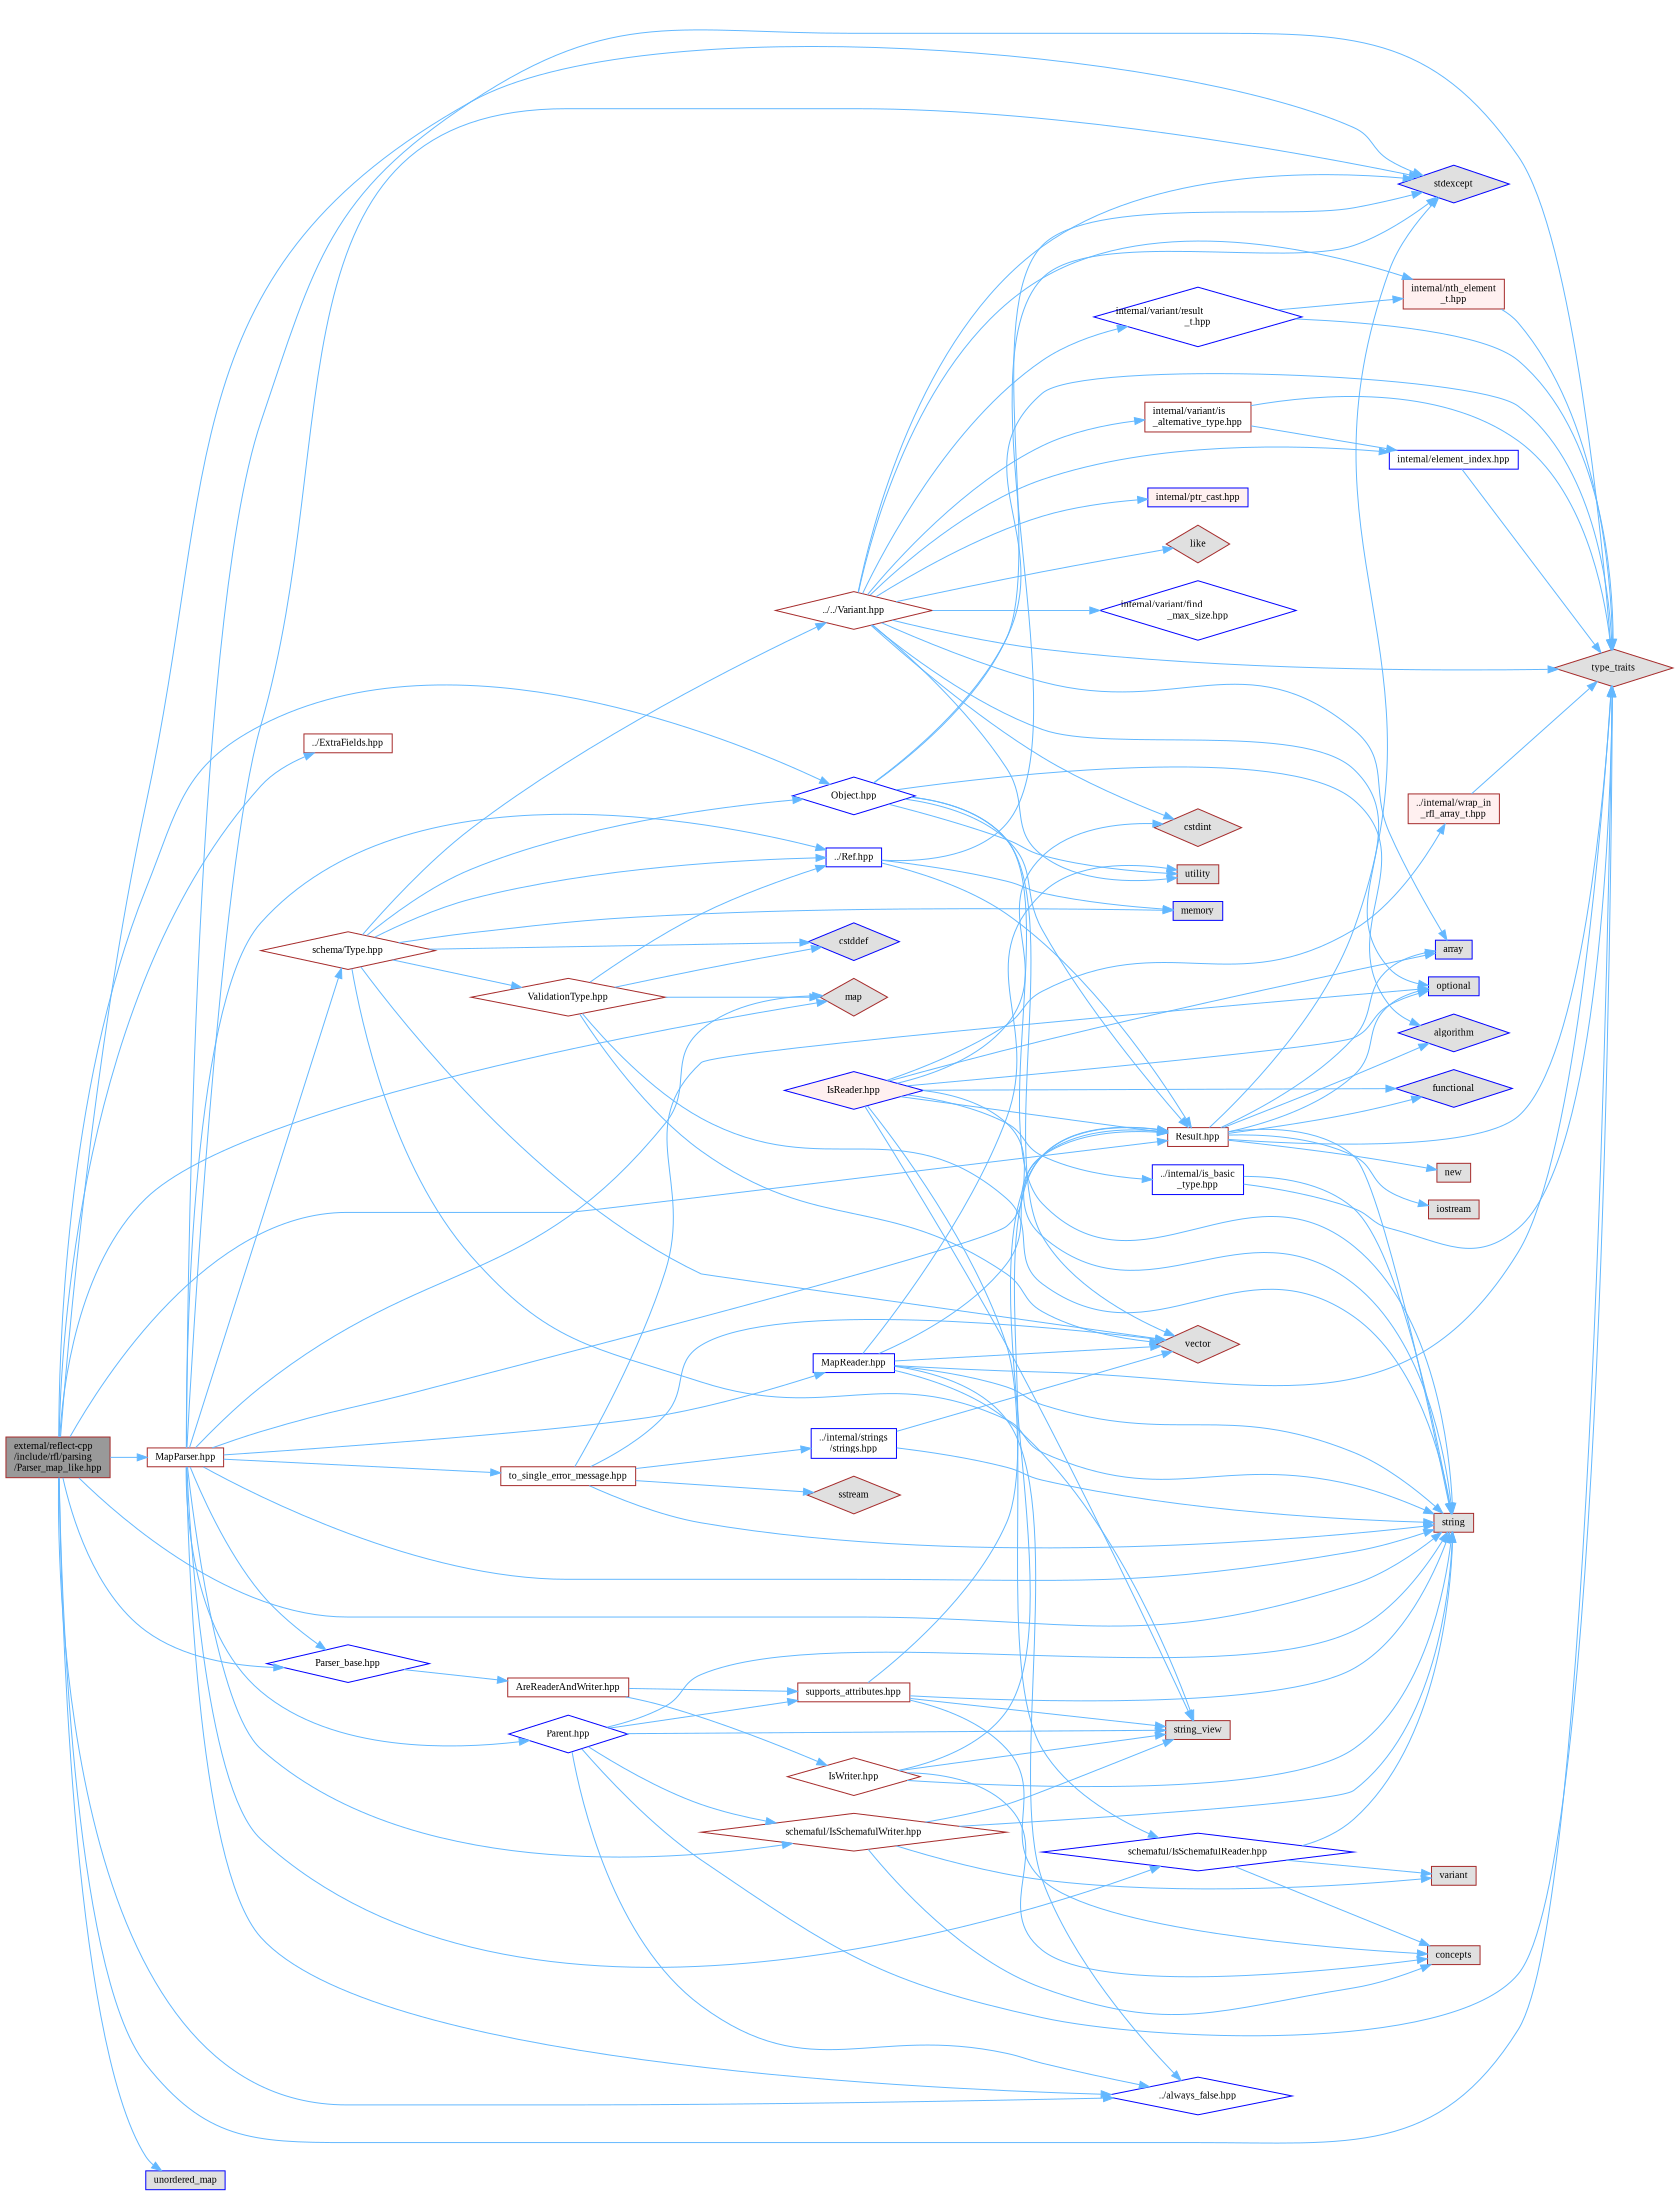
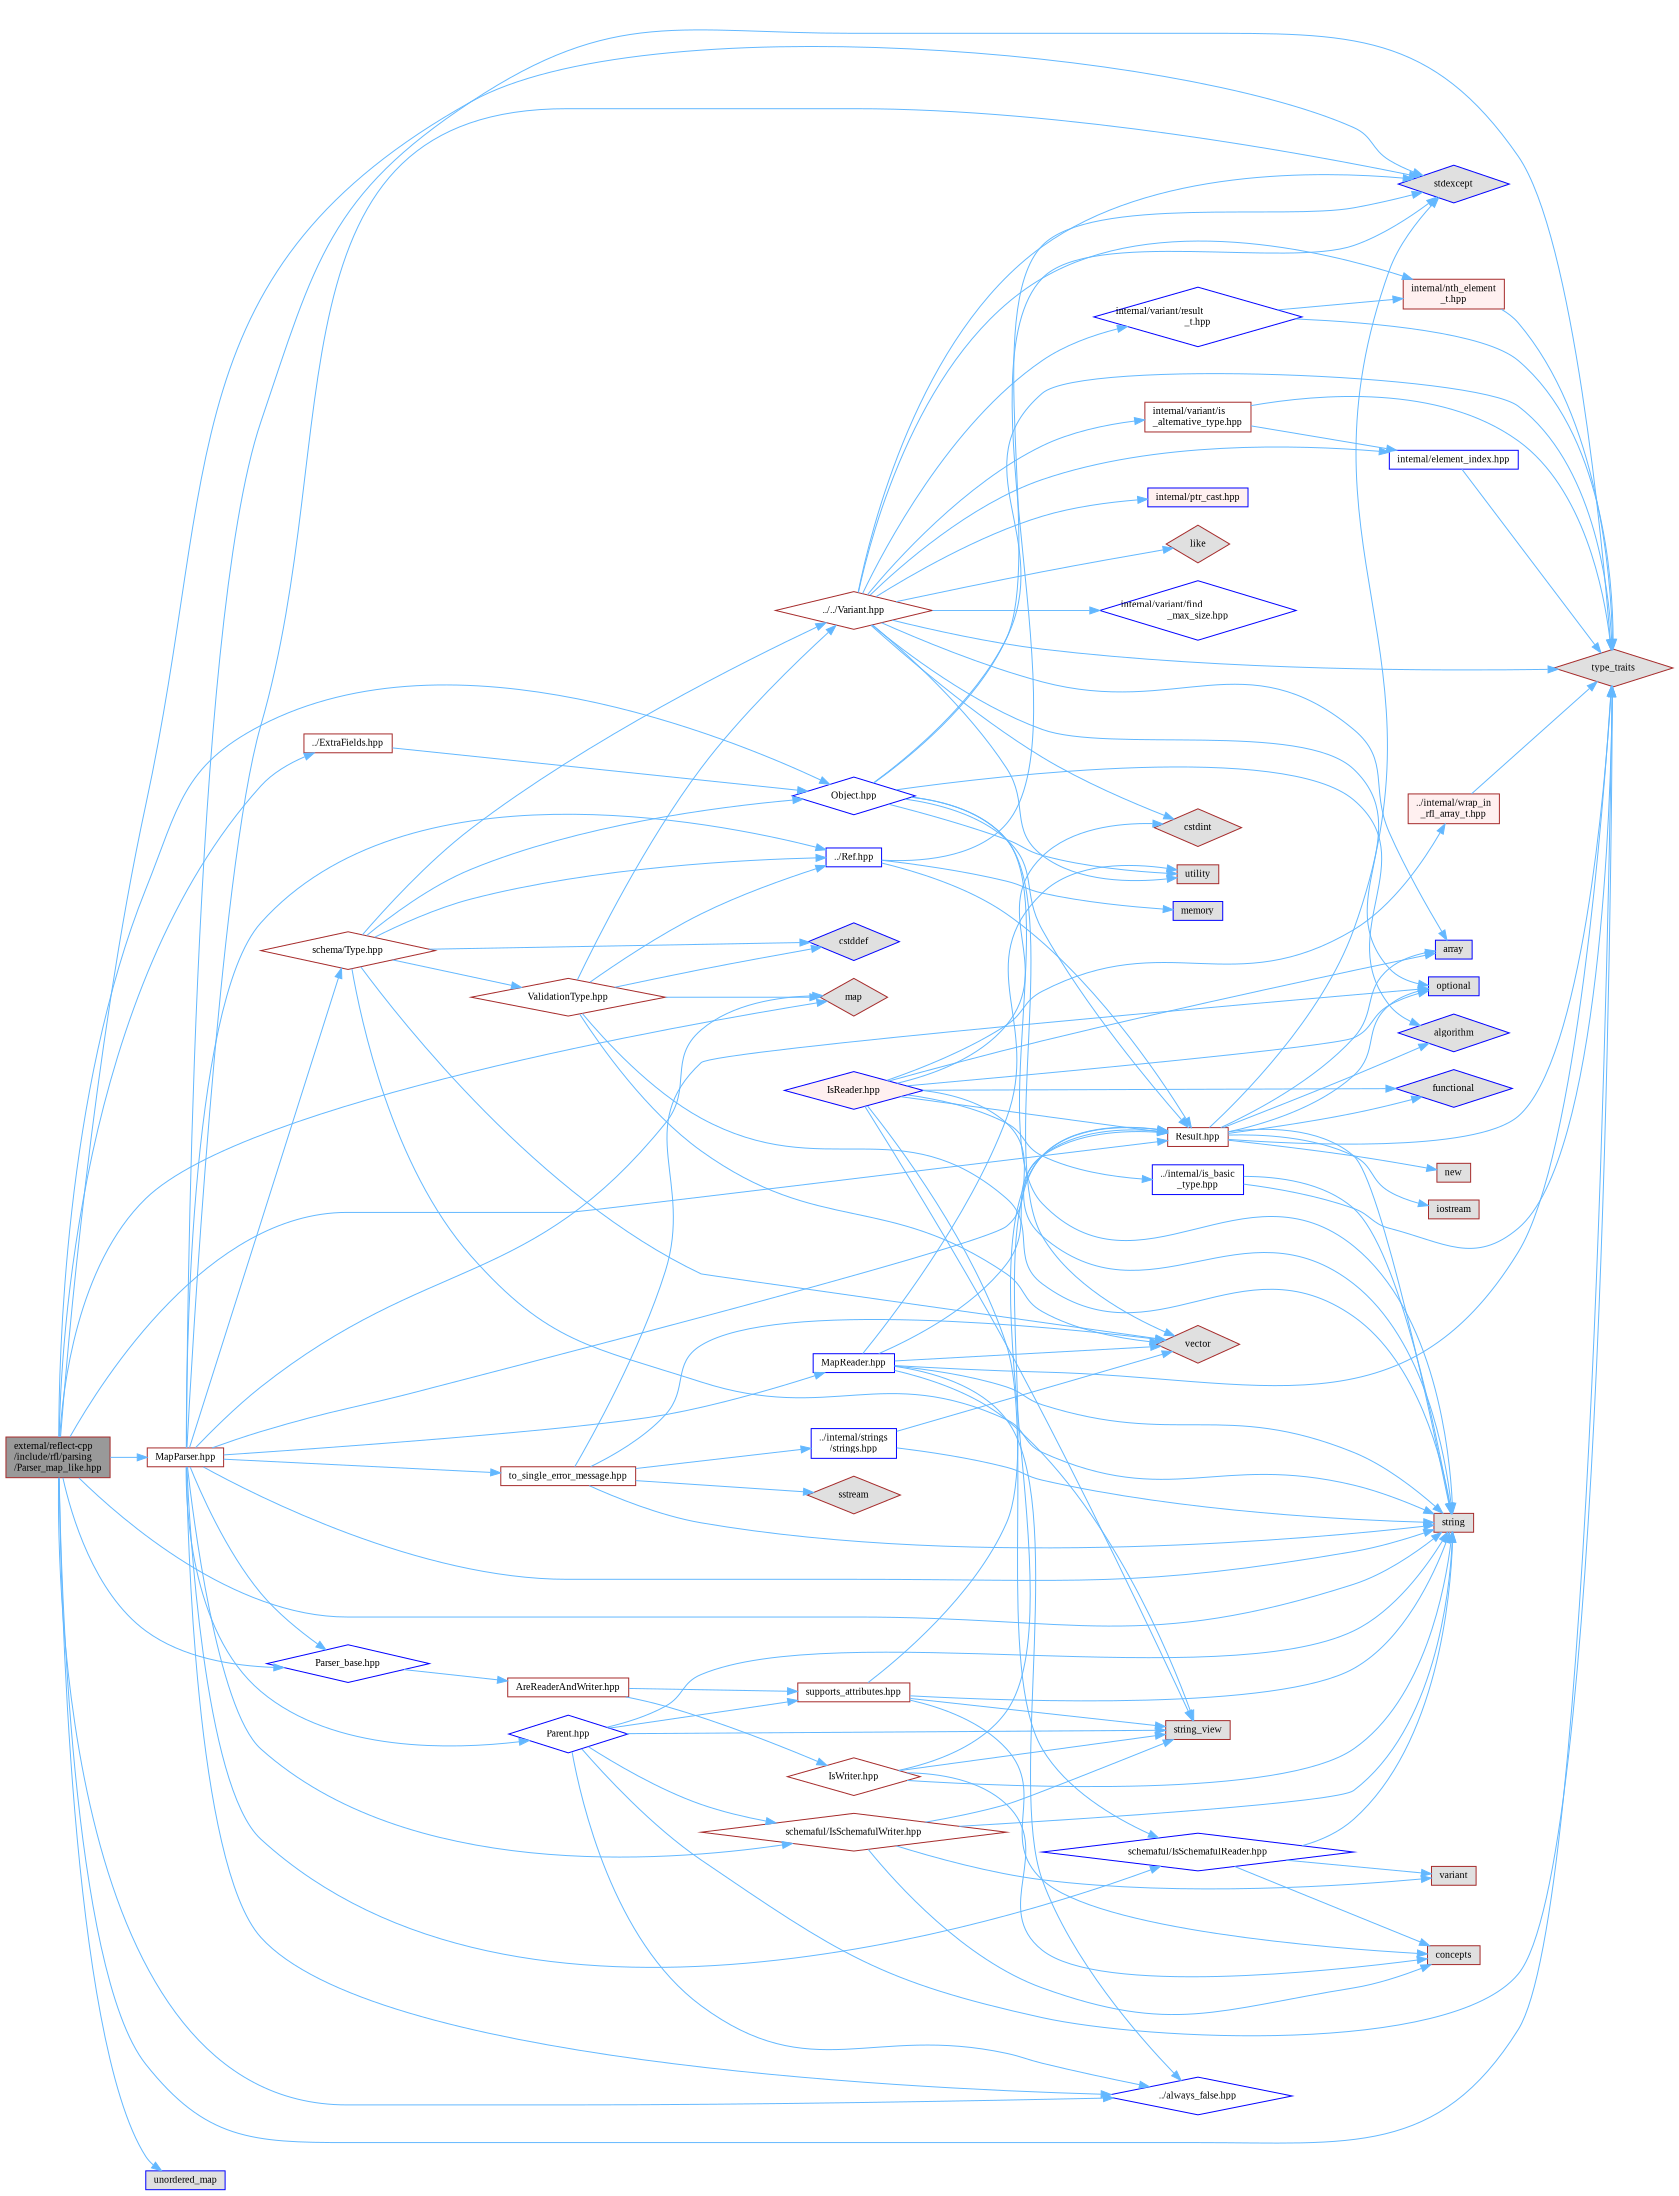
edge "../ExtraFields.hpp" -> "Object.hpp": added
edge "ValidationType.hpp" -> "../../Variant.hpp": added
edge "schema/Type.hpp" -> "memory": removed
